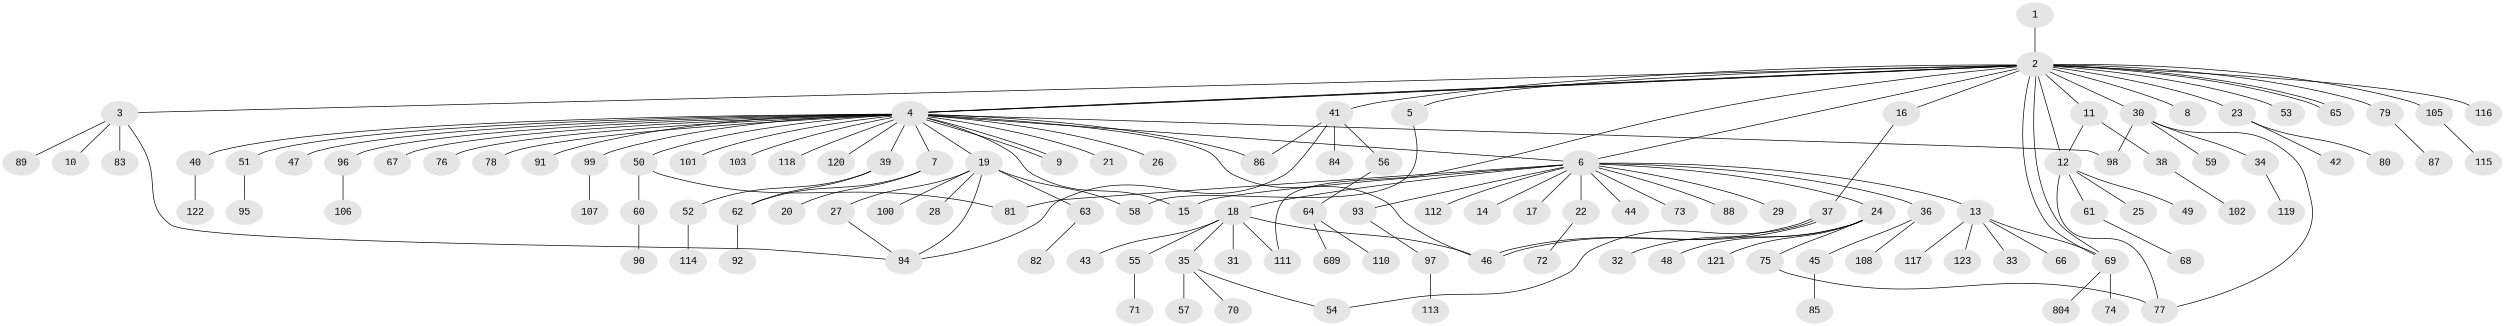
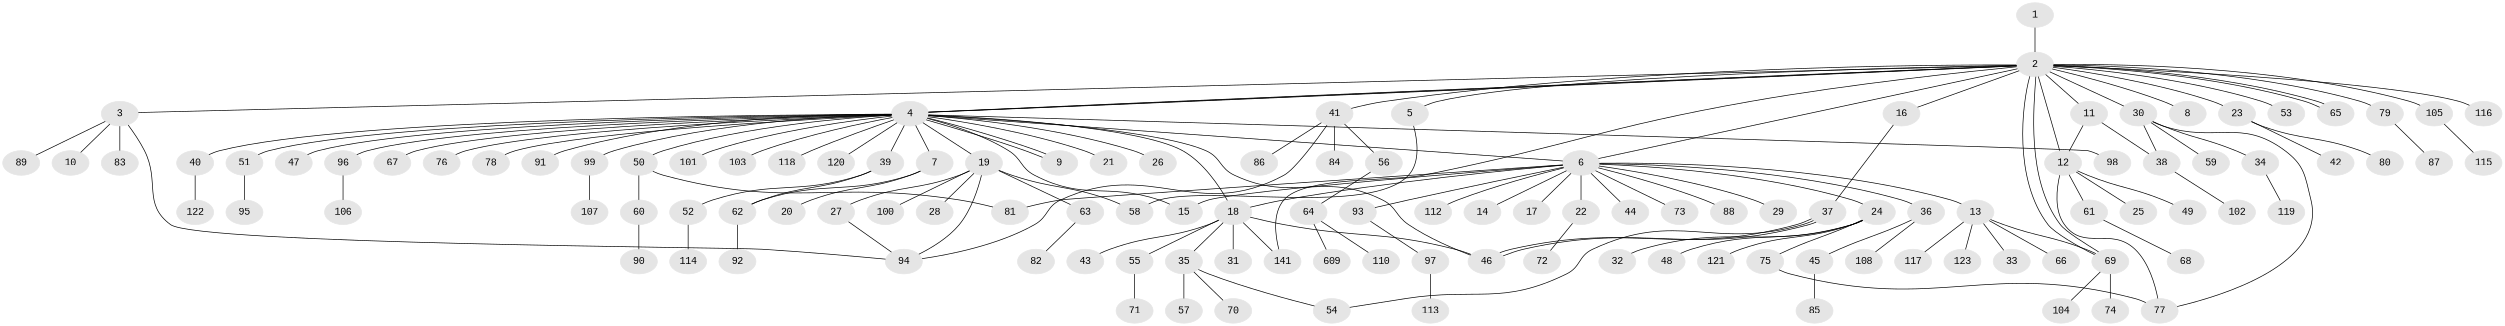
edge "4" -- "86": now "4" -- "18"
edge "30" -- "98": now "30" -- "38"
node "111": label "111" -> "141"
node "804": label "804" -> "104"
